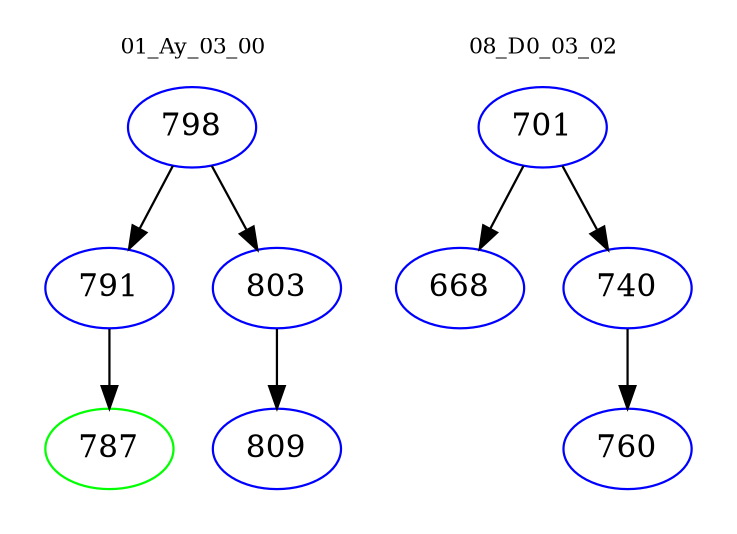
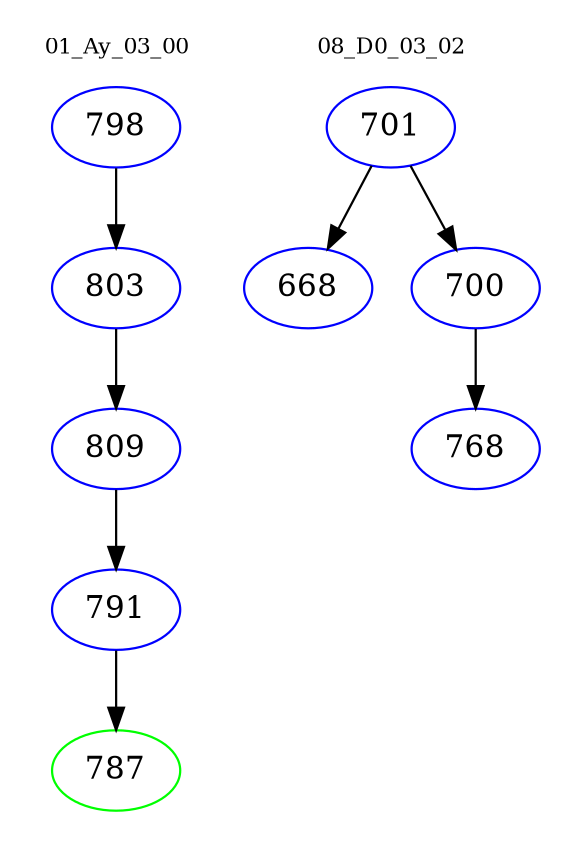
edge "798" -> "791": now "809" -> "791"
node "740": label "740" -> "700"
node "760": label "760" -> "768"
